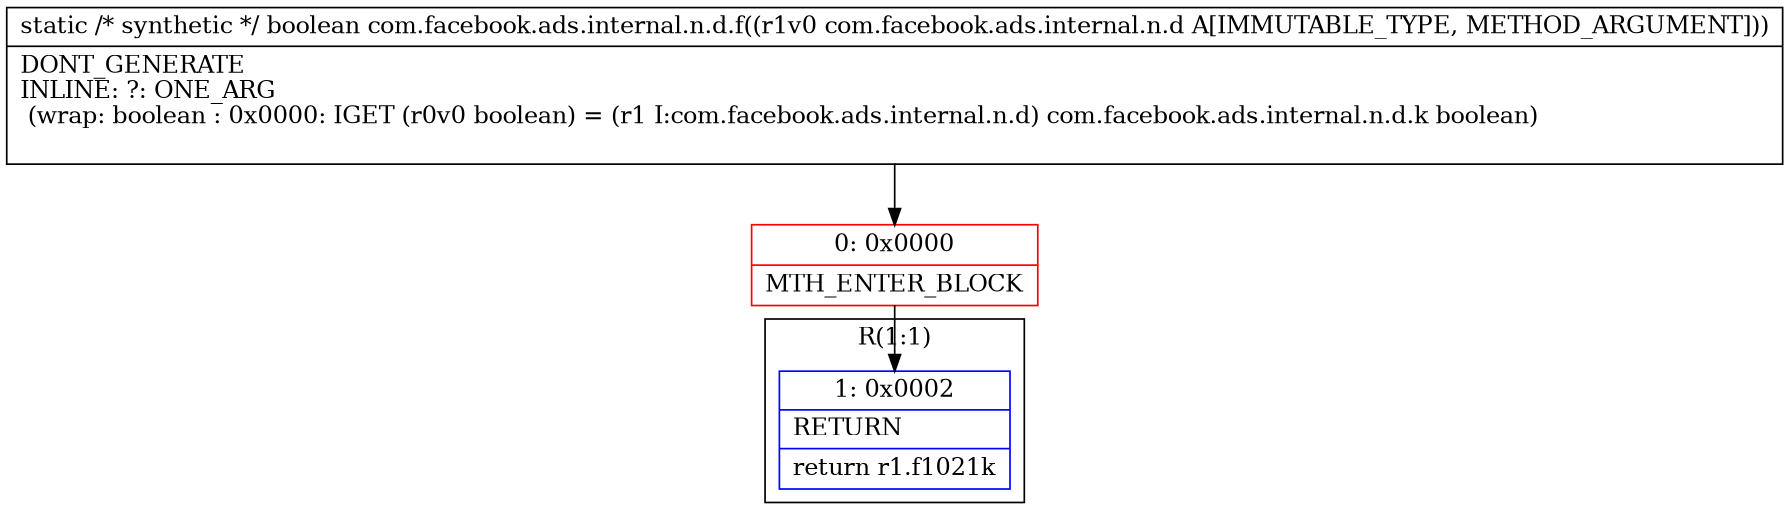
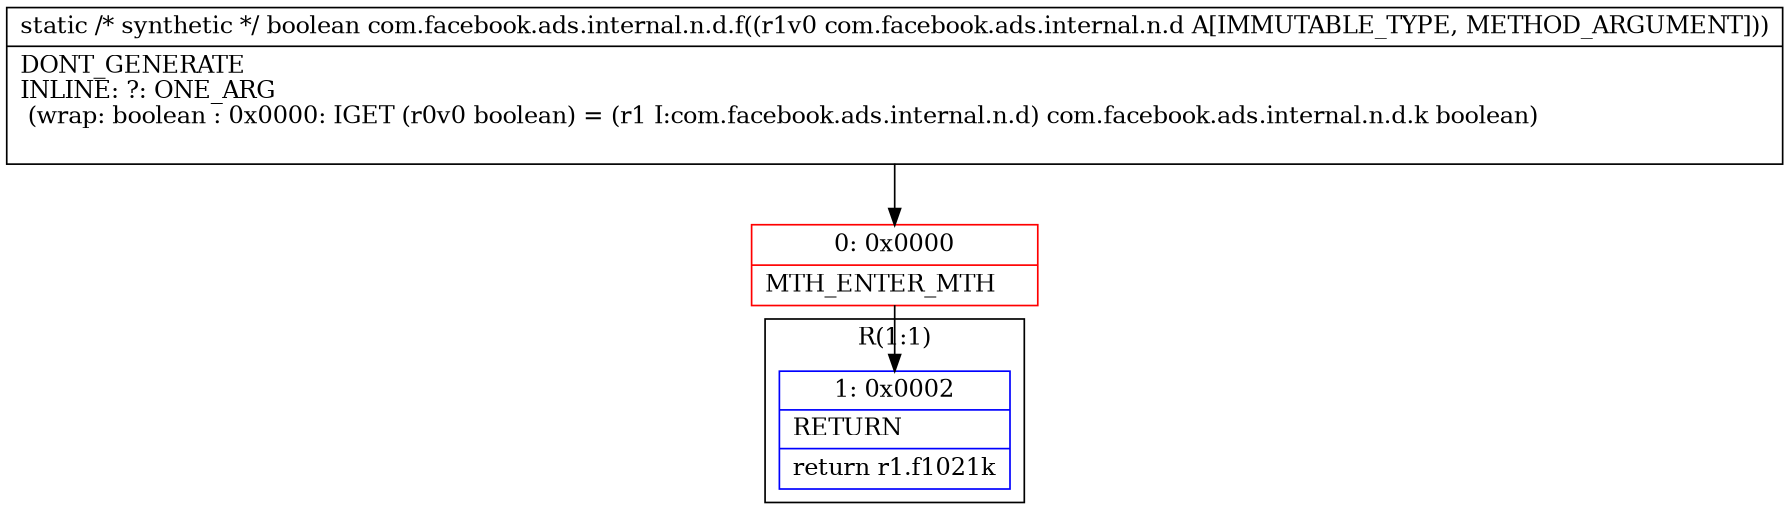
node "0: 0x0000": text "MTH_ENTER_BLOCK" -> "MTH_ENTER_MTH"
